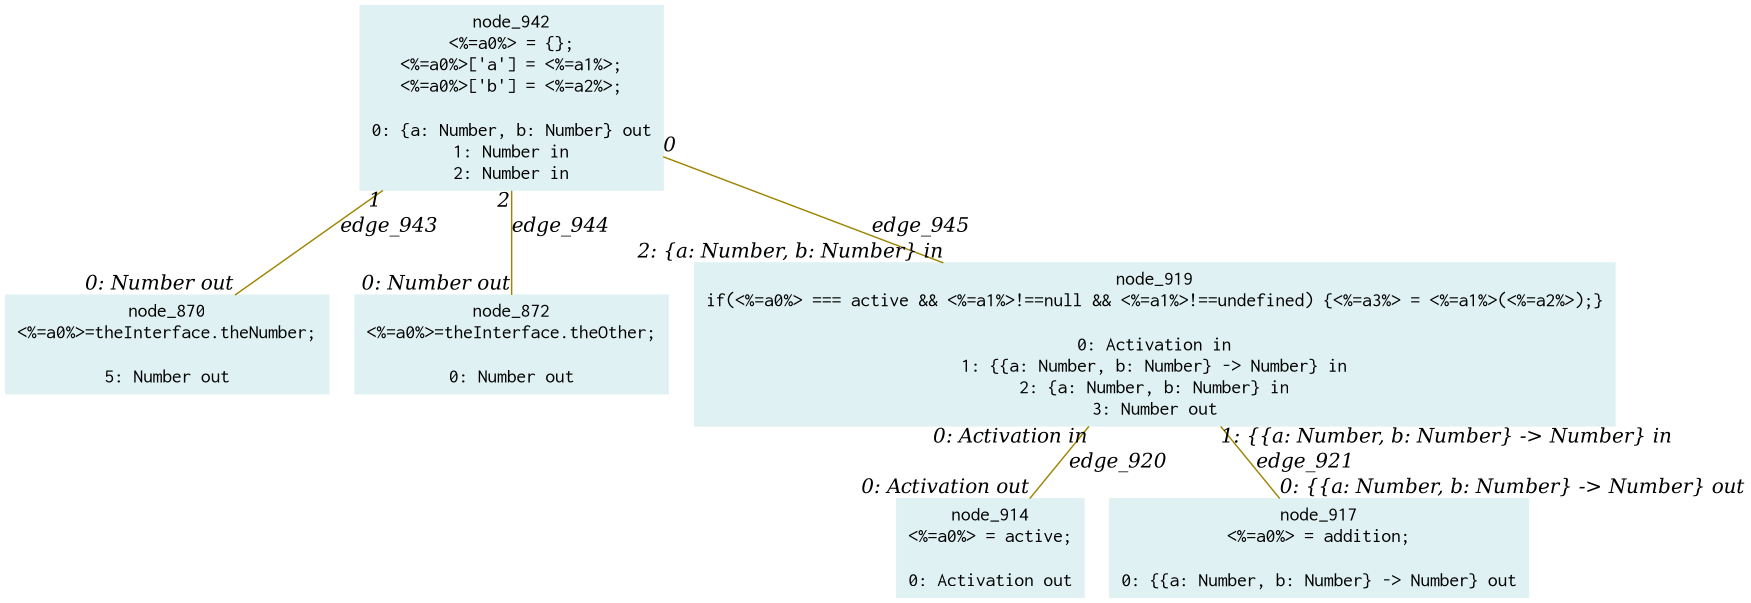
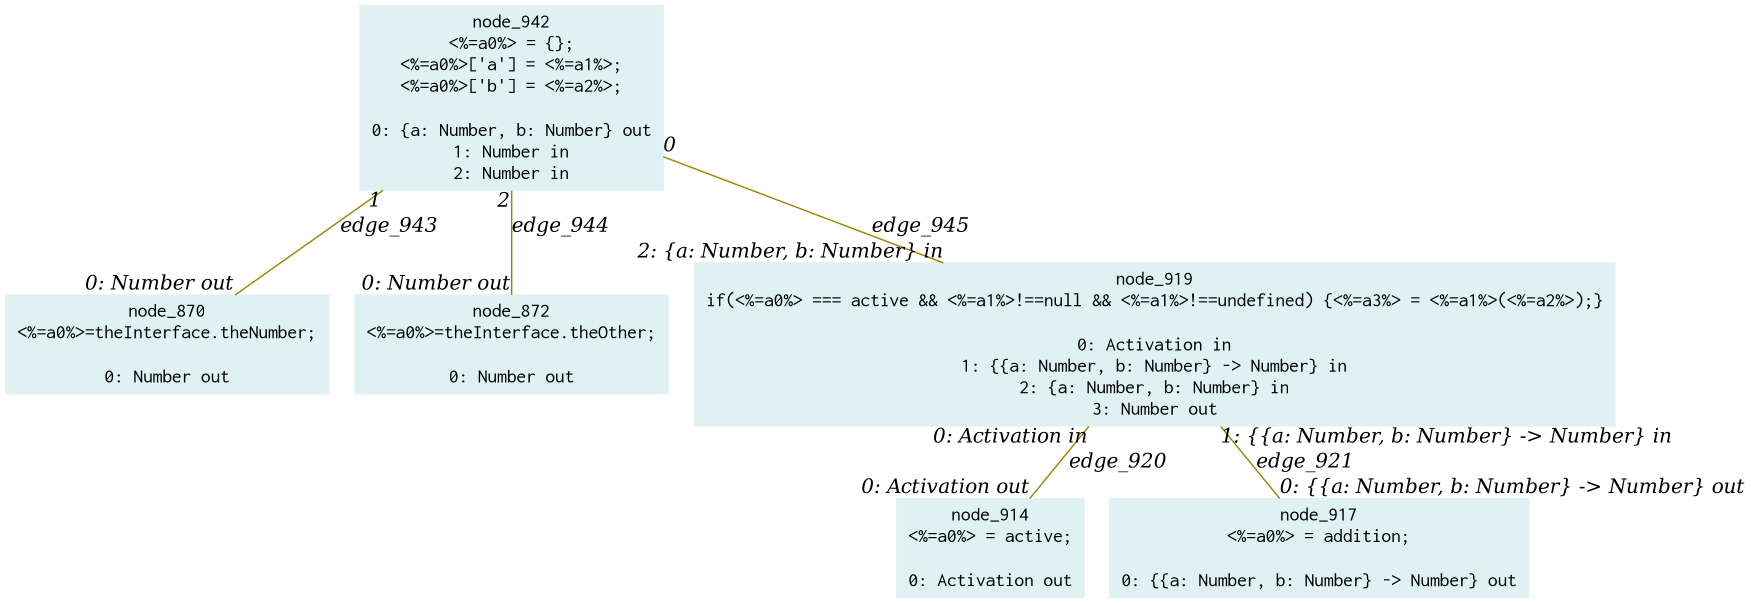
node "node_870 <%=a0%>=theInterface.theNumber; 5: Number out": label "node_870 <%=a0%>=theInterface.theNumber; 5: Number out" -> "node_870 <%=a0%>=theInterface.theNumber; 0: Number out"
